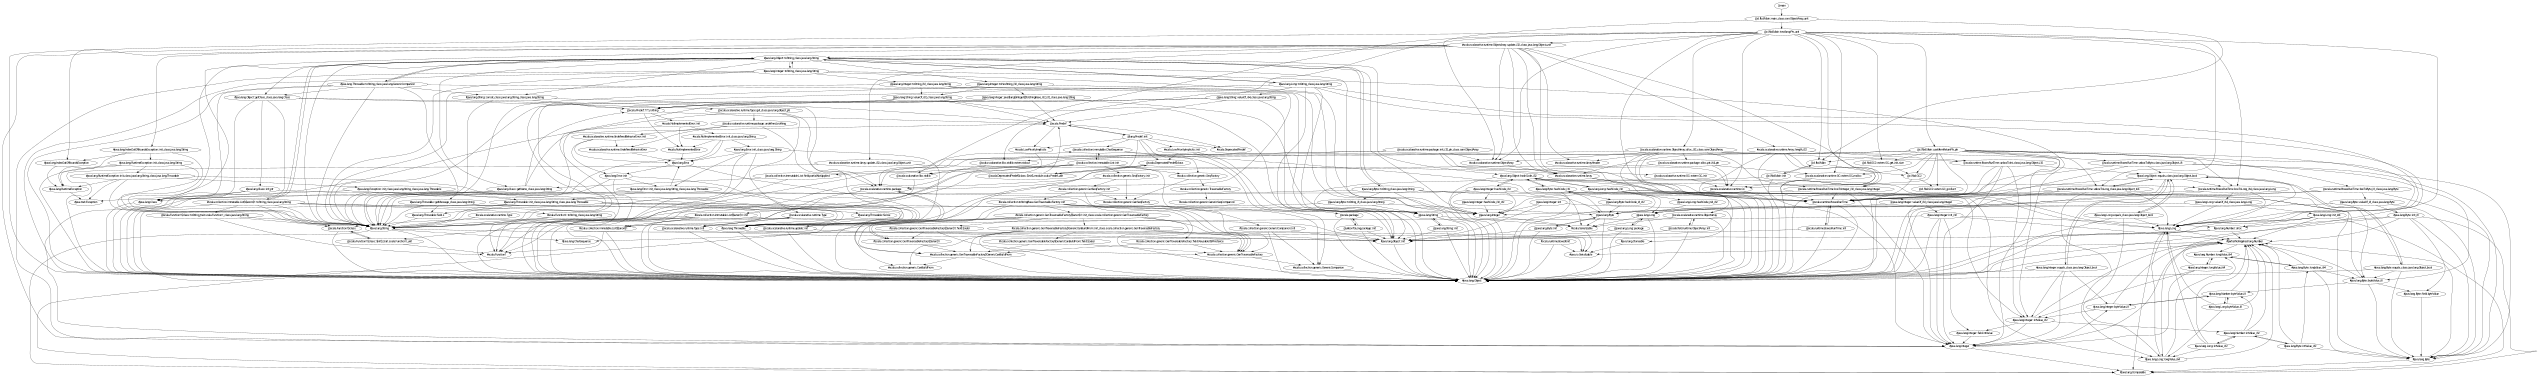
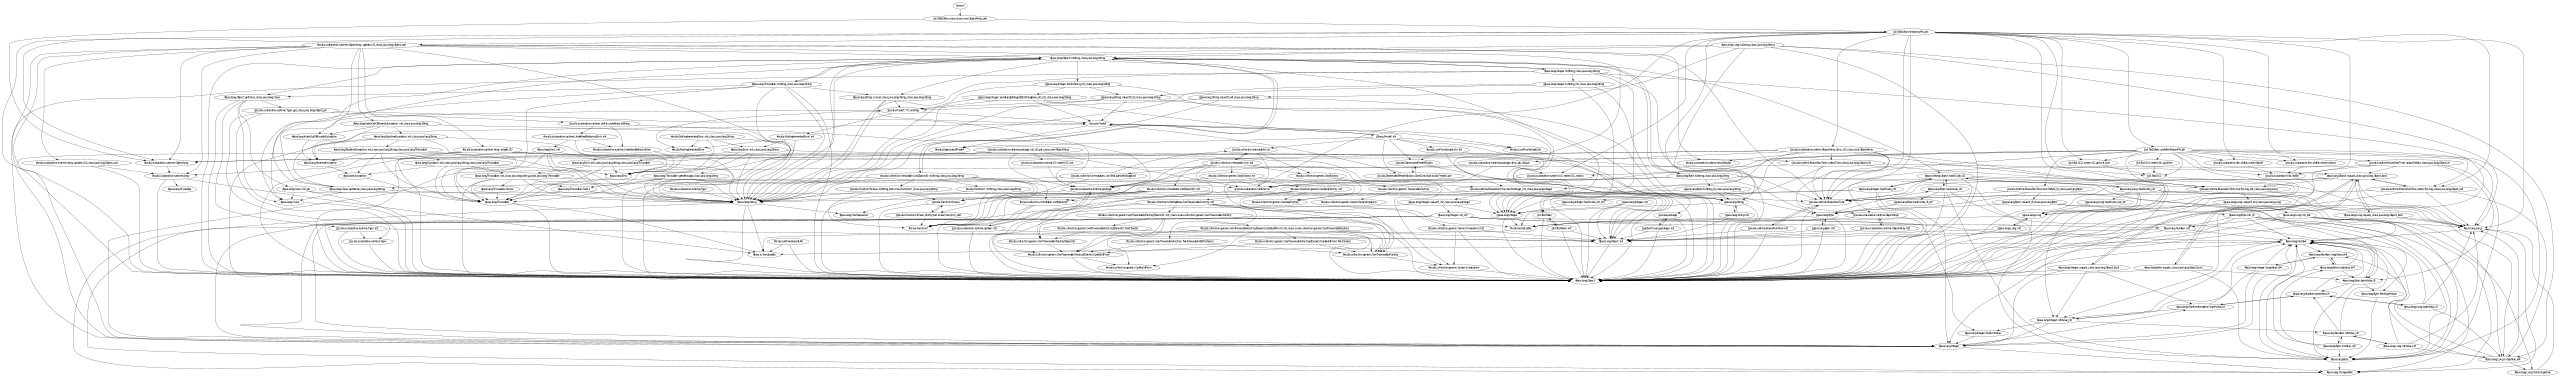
edge "@cl.fbd.Main::main_class.ssnr.ObjectArray_unit" -> "@cl.fbd.Main": removed
edge "#java.lang.Object::toString_class.java.lang.String" -> "#java.lang.Long::toString_class.java.lang.String": removed
node "#java.lang.Throwable::toString_class.java.lang.GenericCompanion": label "#java.lang.Throwable::toString_class.java.lang.GenericCompanion" -> "#java.lang.Throwable::toString_class.java.lang.String"
edge "@java.lang.String::valueOf_i64_class.java.lang.String" -> "@scala.Predef": removed
node "@scala.scalanative.runtime.package::undefined_nothing": label "@scala.scalanative.runtime.package::undefined_nothing" -> "@scala.scalanative.runtime.stdlib::undefined_nothing"
edge "#scala.NotImplementedError::init" -> "#scala.NotImplementedError::init_class.java.lang.String": now "#scala.NotImplementedError::init" -> "#java.lang.Error::init_class.java.lang.String"
edge "@cl.fbd.Main::testArrayPtr_unit" -> "@scala.scalanative.runtime.ObjectArray": added
node "@scala.collection.immutable.CharSequence": label "@scala.collection.immutable.CharSequence" -> "@scala.collection.immutable.List"
edge "#java.lang.RuntimeException::init_class.java.lang.String" -> "#java.lang.Throwable": added
node "@scala.scalanative.libc.stdlib::extern.fprintf": added
edge "#java.lang.Error" -> "#java.lang.Error::init": reversed
node "#java.lang.Object::hashCode_i32": label "#java.lang.Object::hashCode_i32" -> "#java.nothing.Object::hashCode_i32"
edge "@cl.fbd.GC2" -> "@cl.fbd.GC2::extern.GC_gcollect": reversed
edge "#java.lang.Integer::hashCode_i32" -> "#java.lang.Integer::intValue_i32": removed
edge "#java.trait.Exception" -> "#java.lang.Throwable": added
edge "#java.lang.Throwable::field.s" -> "#java.lang.Throwable": added
edge "#scala.collection.generic.GenSeqFactory" -> "#scala.collection.generic.GenTraversableFactory": removed
edge "@scala.scalanative.runtime.Type" -> "@scala.scalanative.runtime.Type::init": removed
node "@java.lang.Long::package": label "@java.lang.Long::package" -> "@java.lang.Long::init"
node "@scala.field.runtime.ObjectArray::init": label "@scala.field.runtime.ObjectArray::init" -> "@scala.scalanative.runtime.ObjectArray::init"
node "#java.lang.Number::alloc": label "#java.lang.Number::alloc" -> "#java.lang.Number::init"
node "#partialNotApplied.lang.Number": label "#partialNotApplied.lang.Number" -> "#java.lang.Number"
edge "#java.lang.Cloneable" -> "#java.io.Serializable": now "#scala.scalanative.runtime.Array" -> "#java.io.Serializable"
node "#java.lang.Integer::byteValue_i8": label "#java.lang.Integer::byteValue_i8" -> "#java.lang.RuntimeException::byteValue_i8"
edge "#java.lang.Byte::toString_class.java.lang.String" -> "#java.lang.Byte": added
node "#java.lang.Long::field.longValue": added
